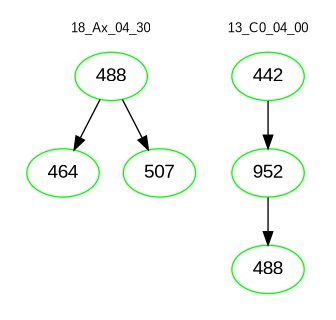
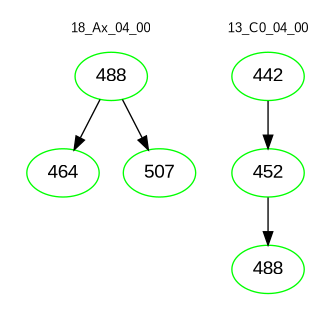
cluster "18_Ax_04_30": label "18_Ax_04_30" -> "18_Ax_04_00"
node "952": label "952" -> "452"
